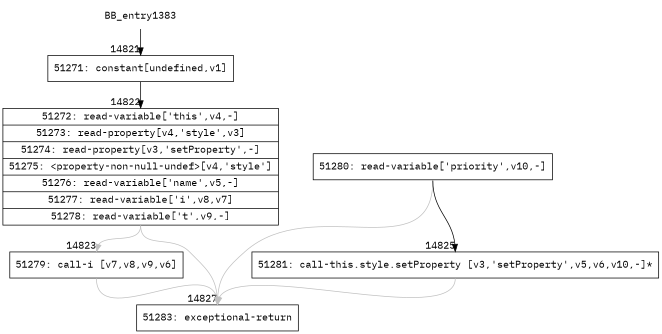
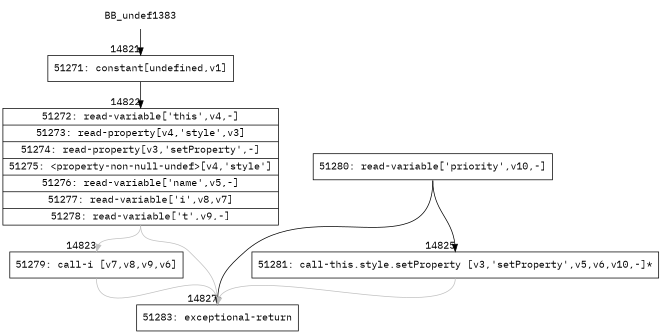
node "BB_entry1383": label "BB_entry1383" -> "BB_undef1383"
edge "51280: read-variable['priority',v10,-]" -> "51283: exceptional-return": color gray -> black
